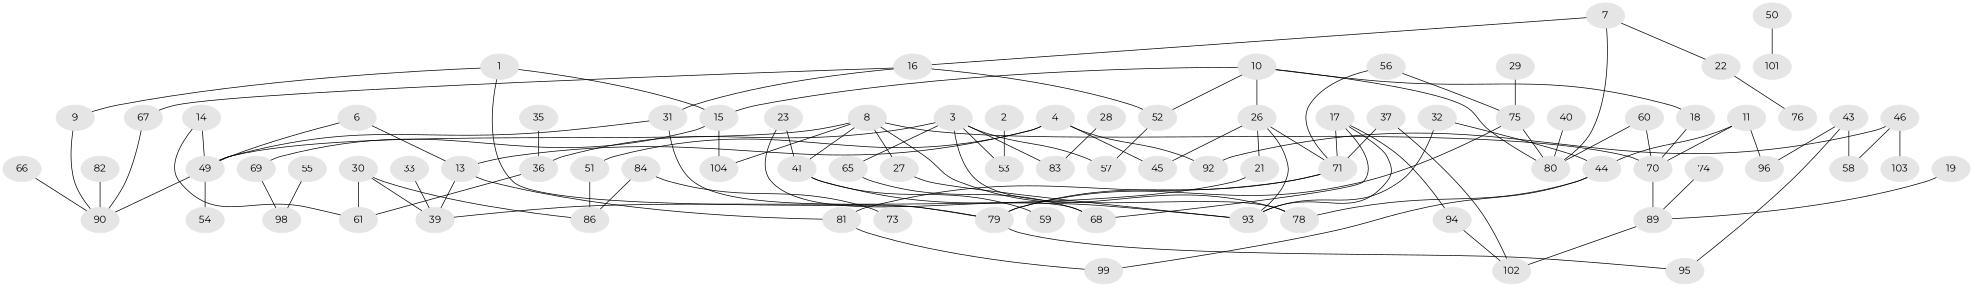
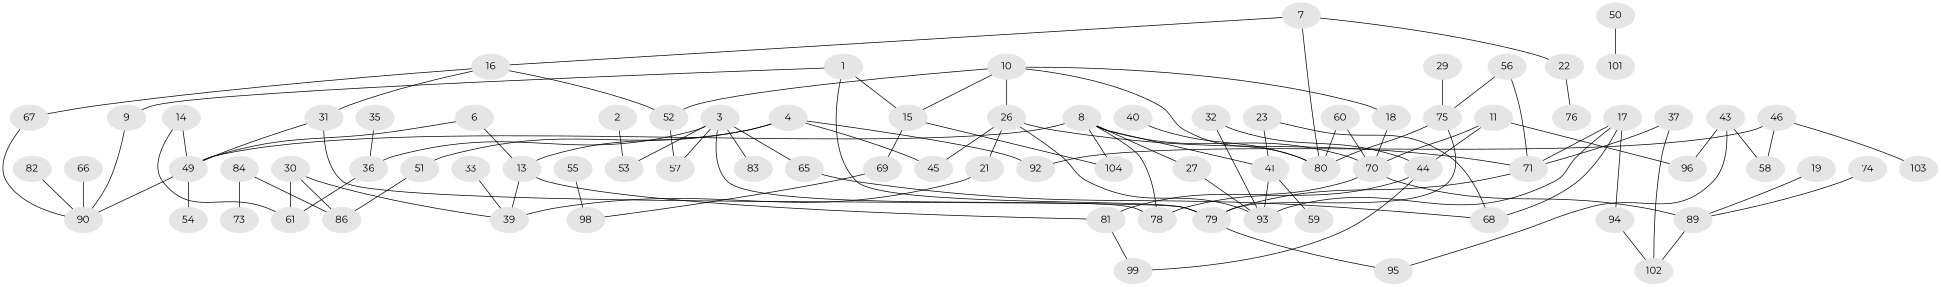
node "28": removed
edge "71" -- "81": now "70" -- "81"
